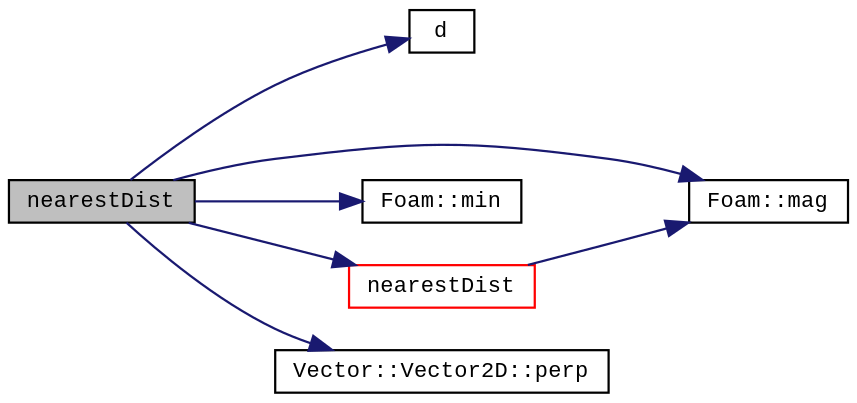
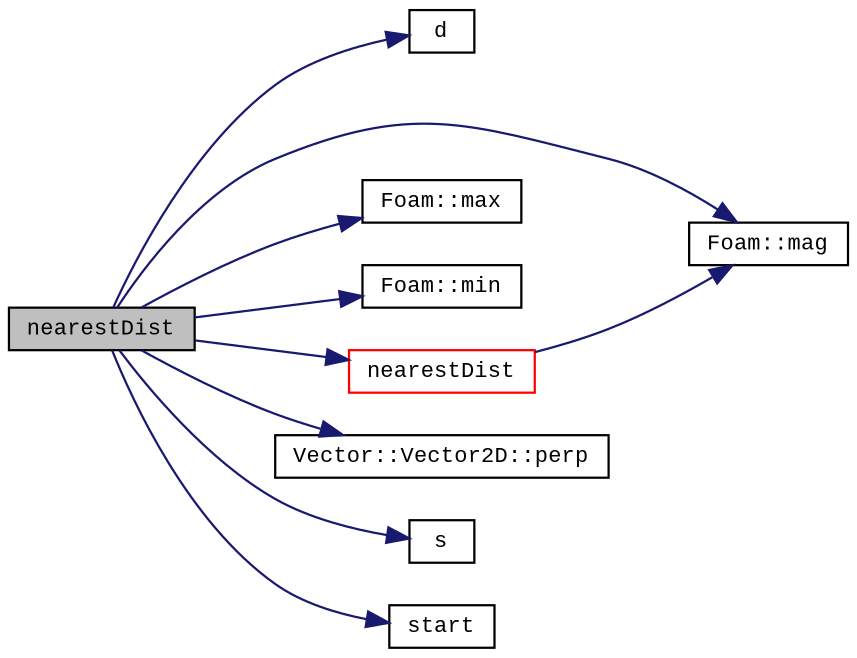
node "Foam::max": added
node "s": added
node "start": added
